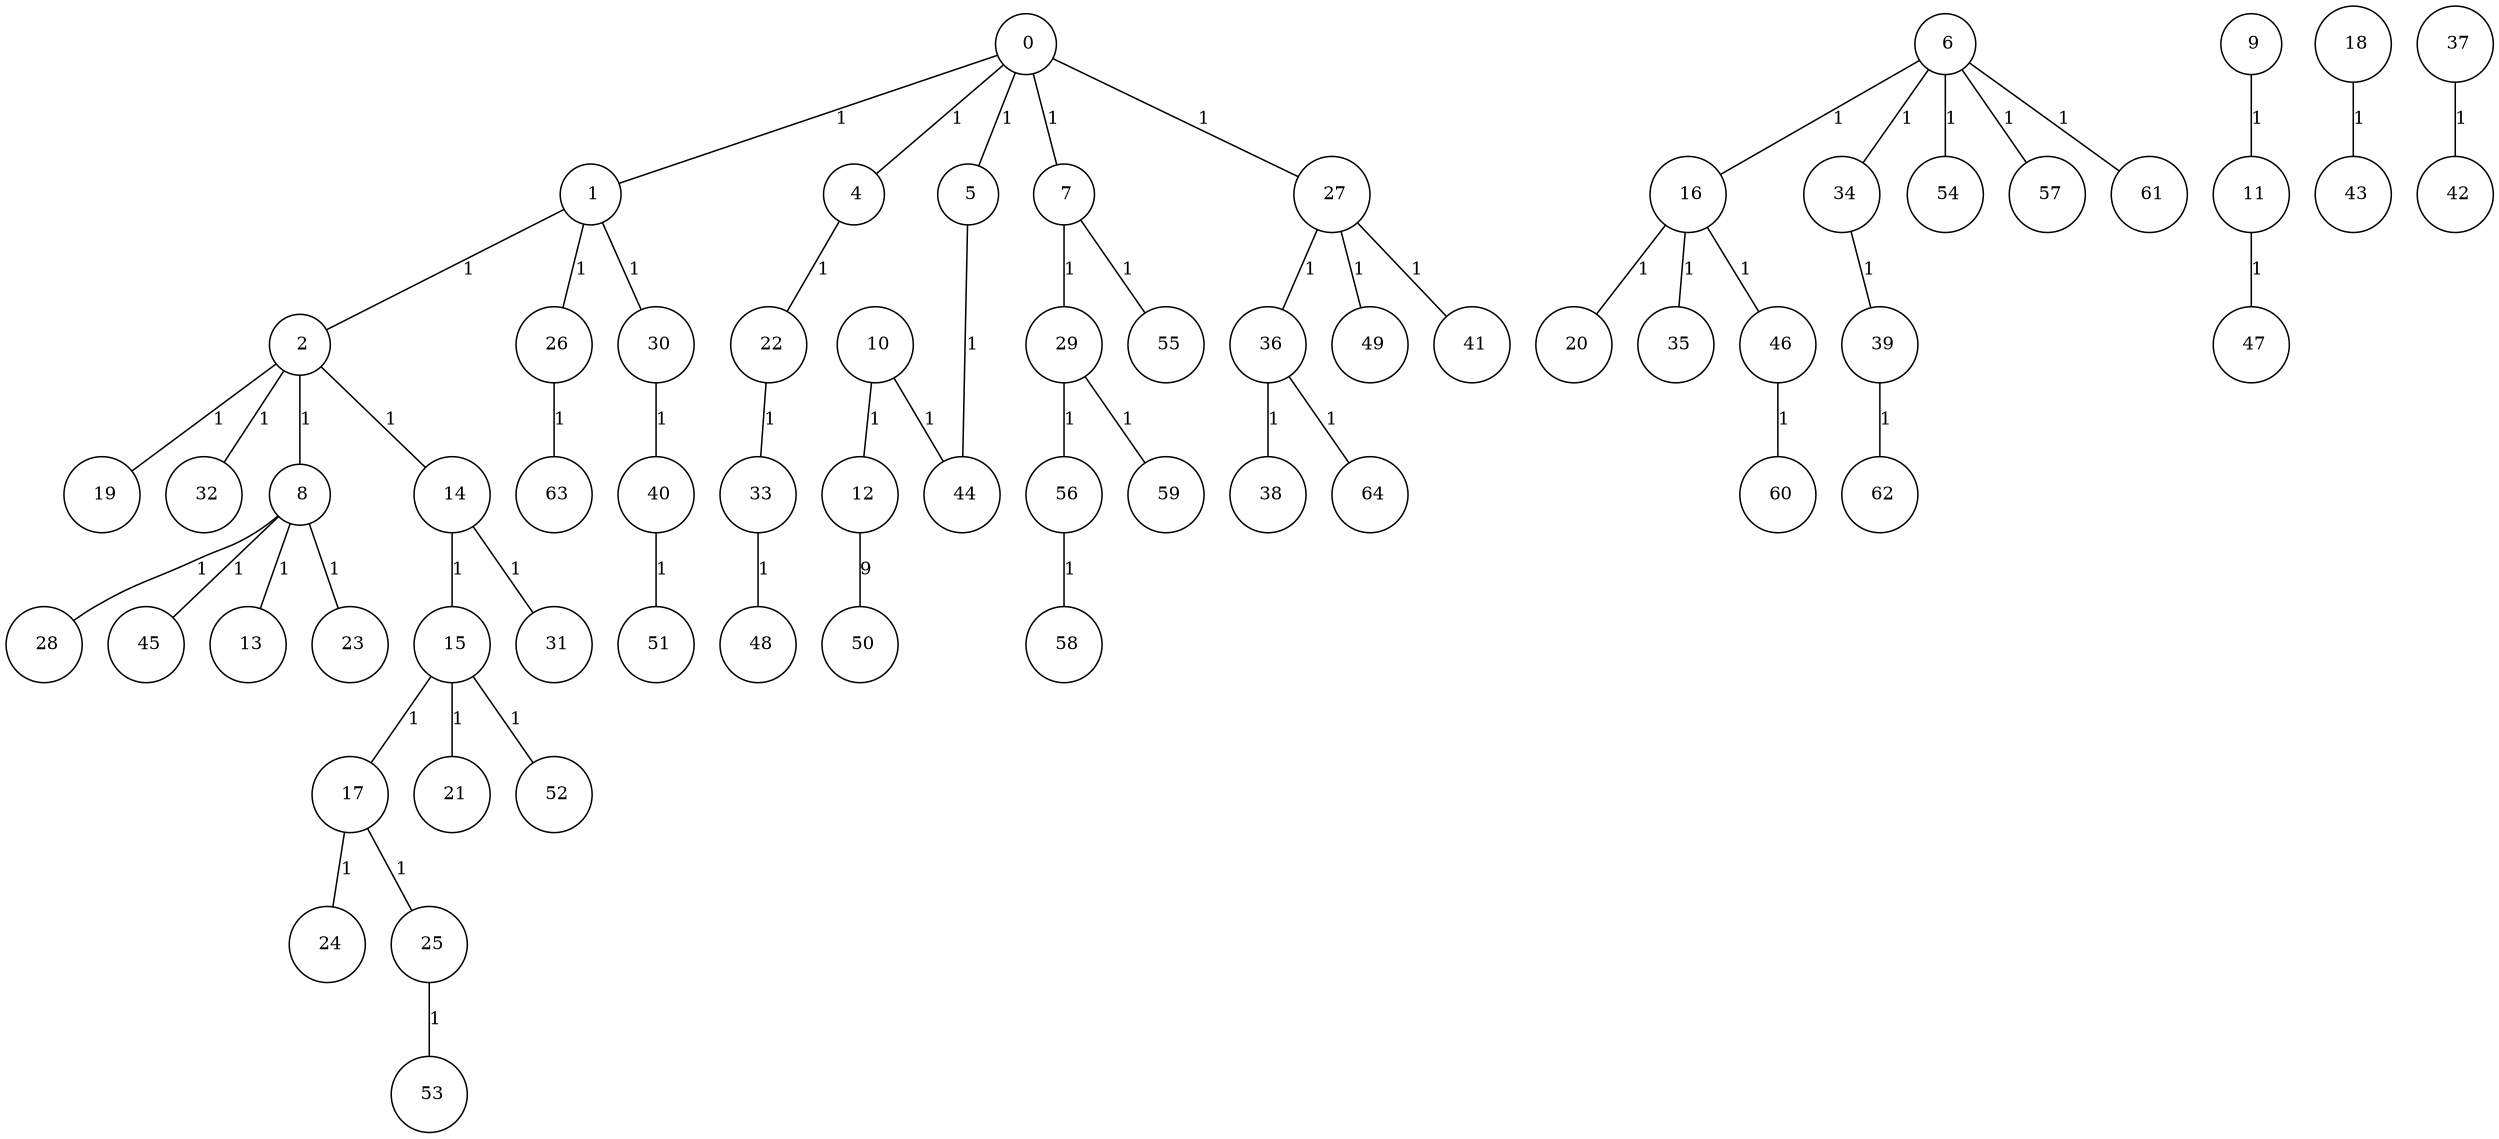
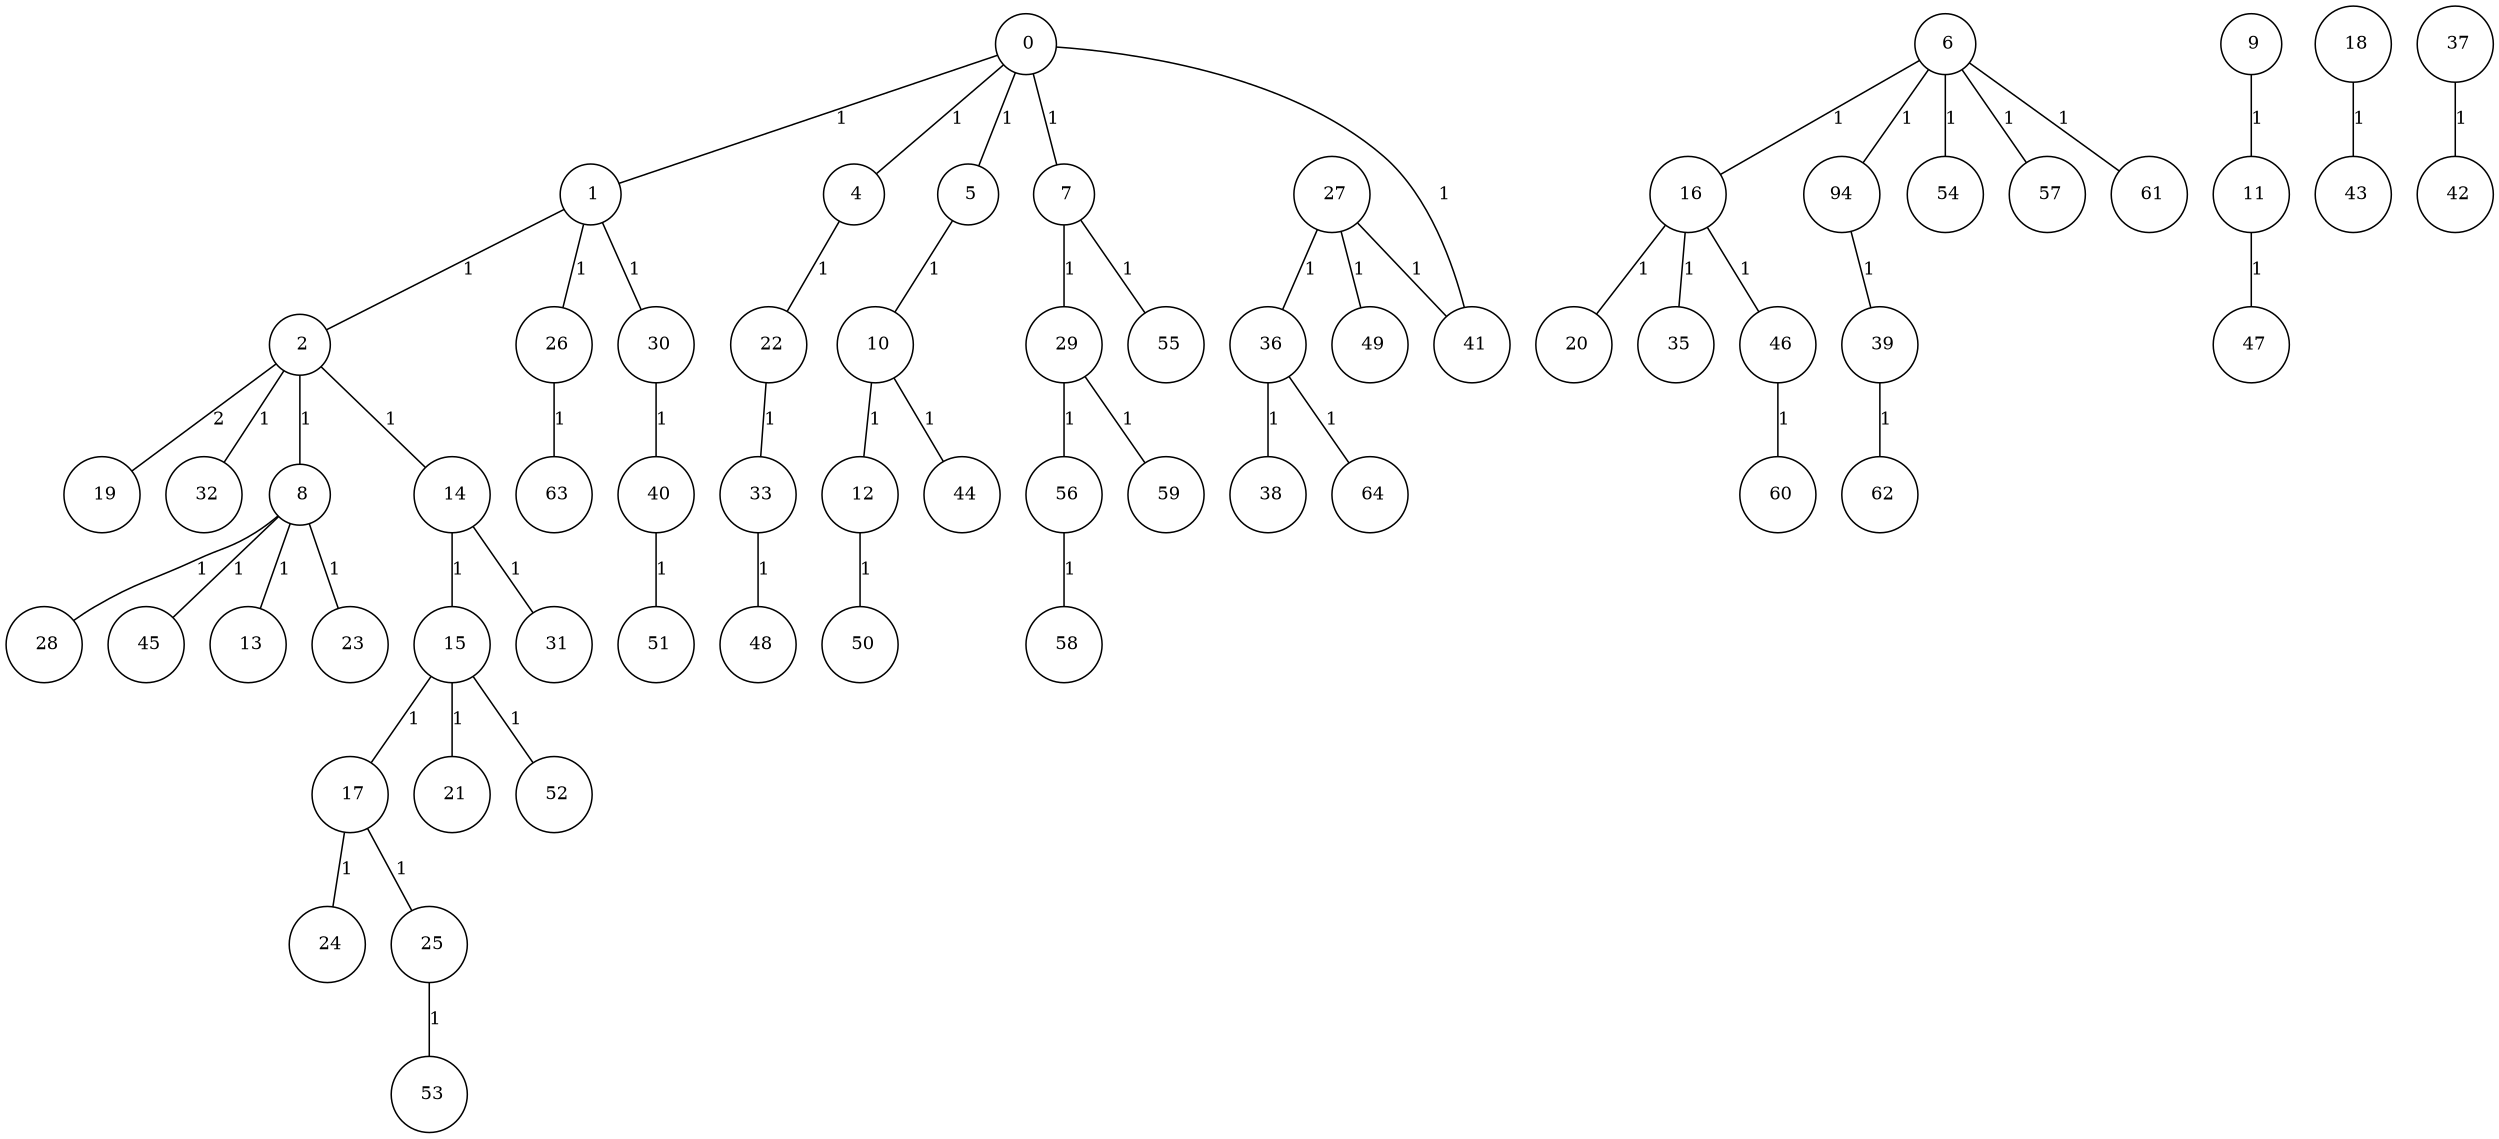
edge "0" -- "27": now "0" -- "41"
node "34": label "34" -> "94"
edge "5" -- "44": now "5" -- "10"
edge "2" -- "19": label "1" -> "2"
edge "12" -- "50": label "9" -> "1"
